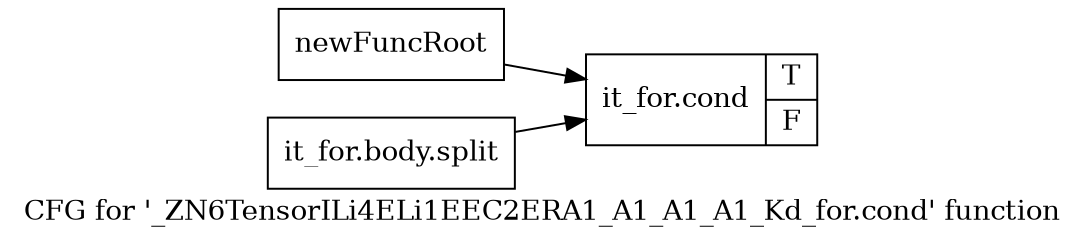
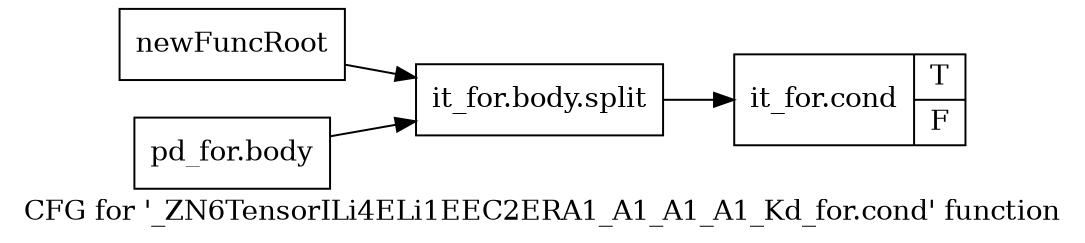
edge "newFuncRoot" -> "it_for.cond": now "newFuncRoot" -> "it_for.body.split"
node "pd_for.body": added
